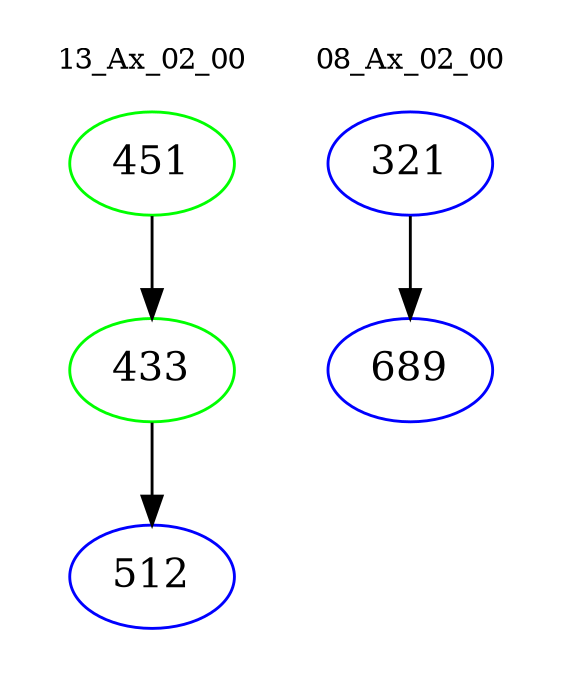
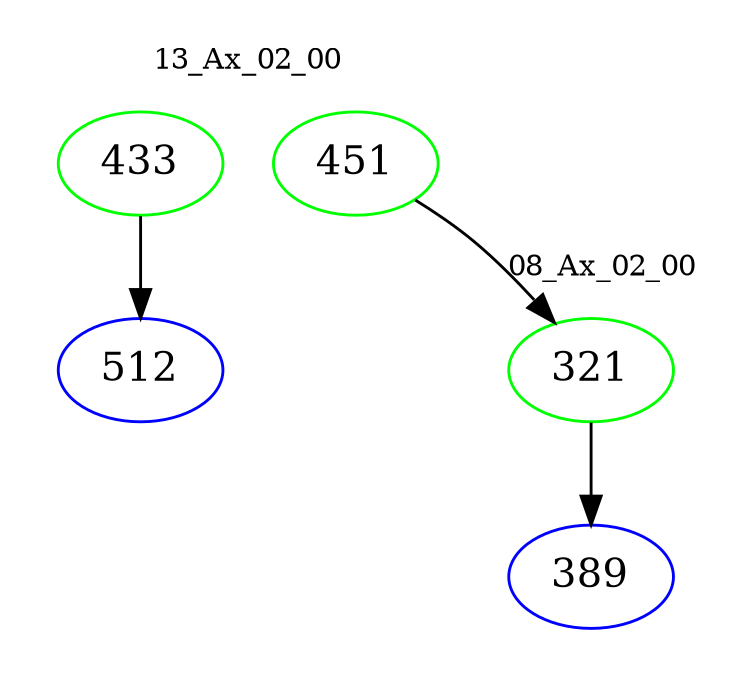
node "321": color blue -> green
edge "451" -> "433": now "451" -> "321"
node "689": label "689" -> "389"
